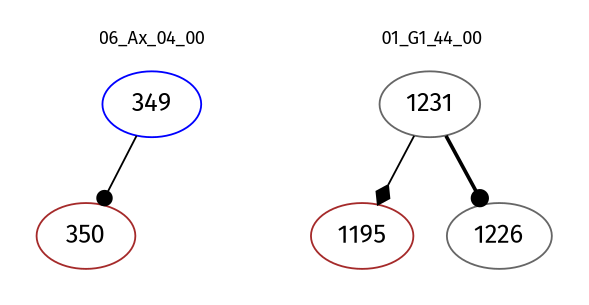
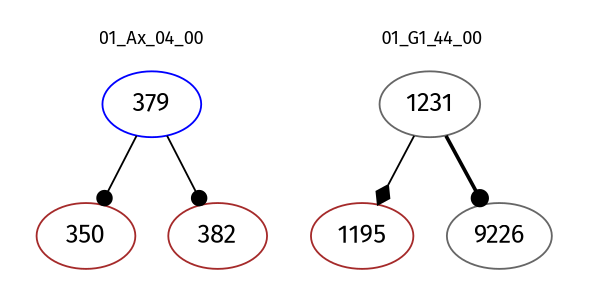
cluster "06_Ax_04_00": label "06_Ax_04_00" -> "01_Ax_04_00"
node "349": label "349" -> "379"
node "382": added
node "1226": label "1226" -> "9226"
